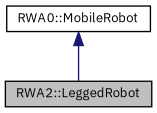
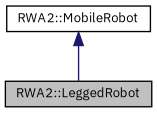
node "RWA0::MobileRobot": label "RWA0::MobileRobot" -> "RWA2::MobileRobot"
